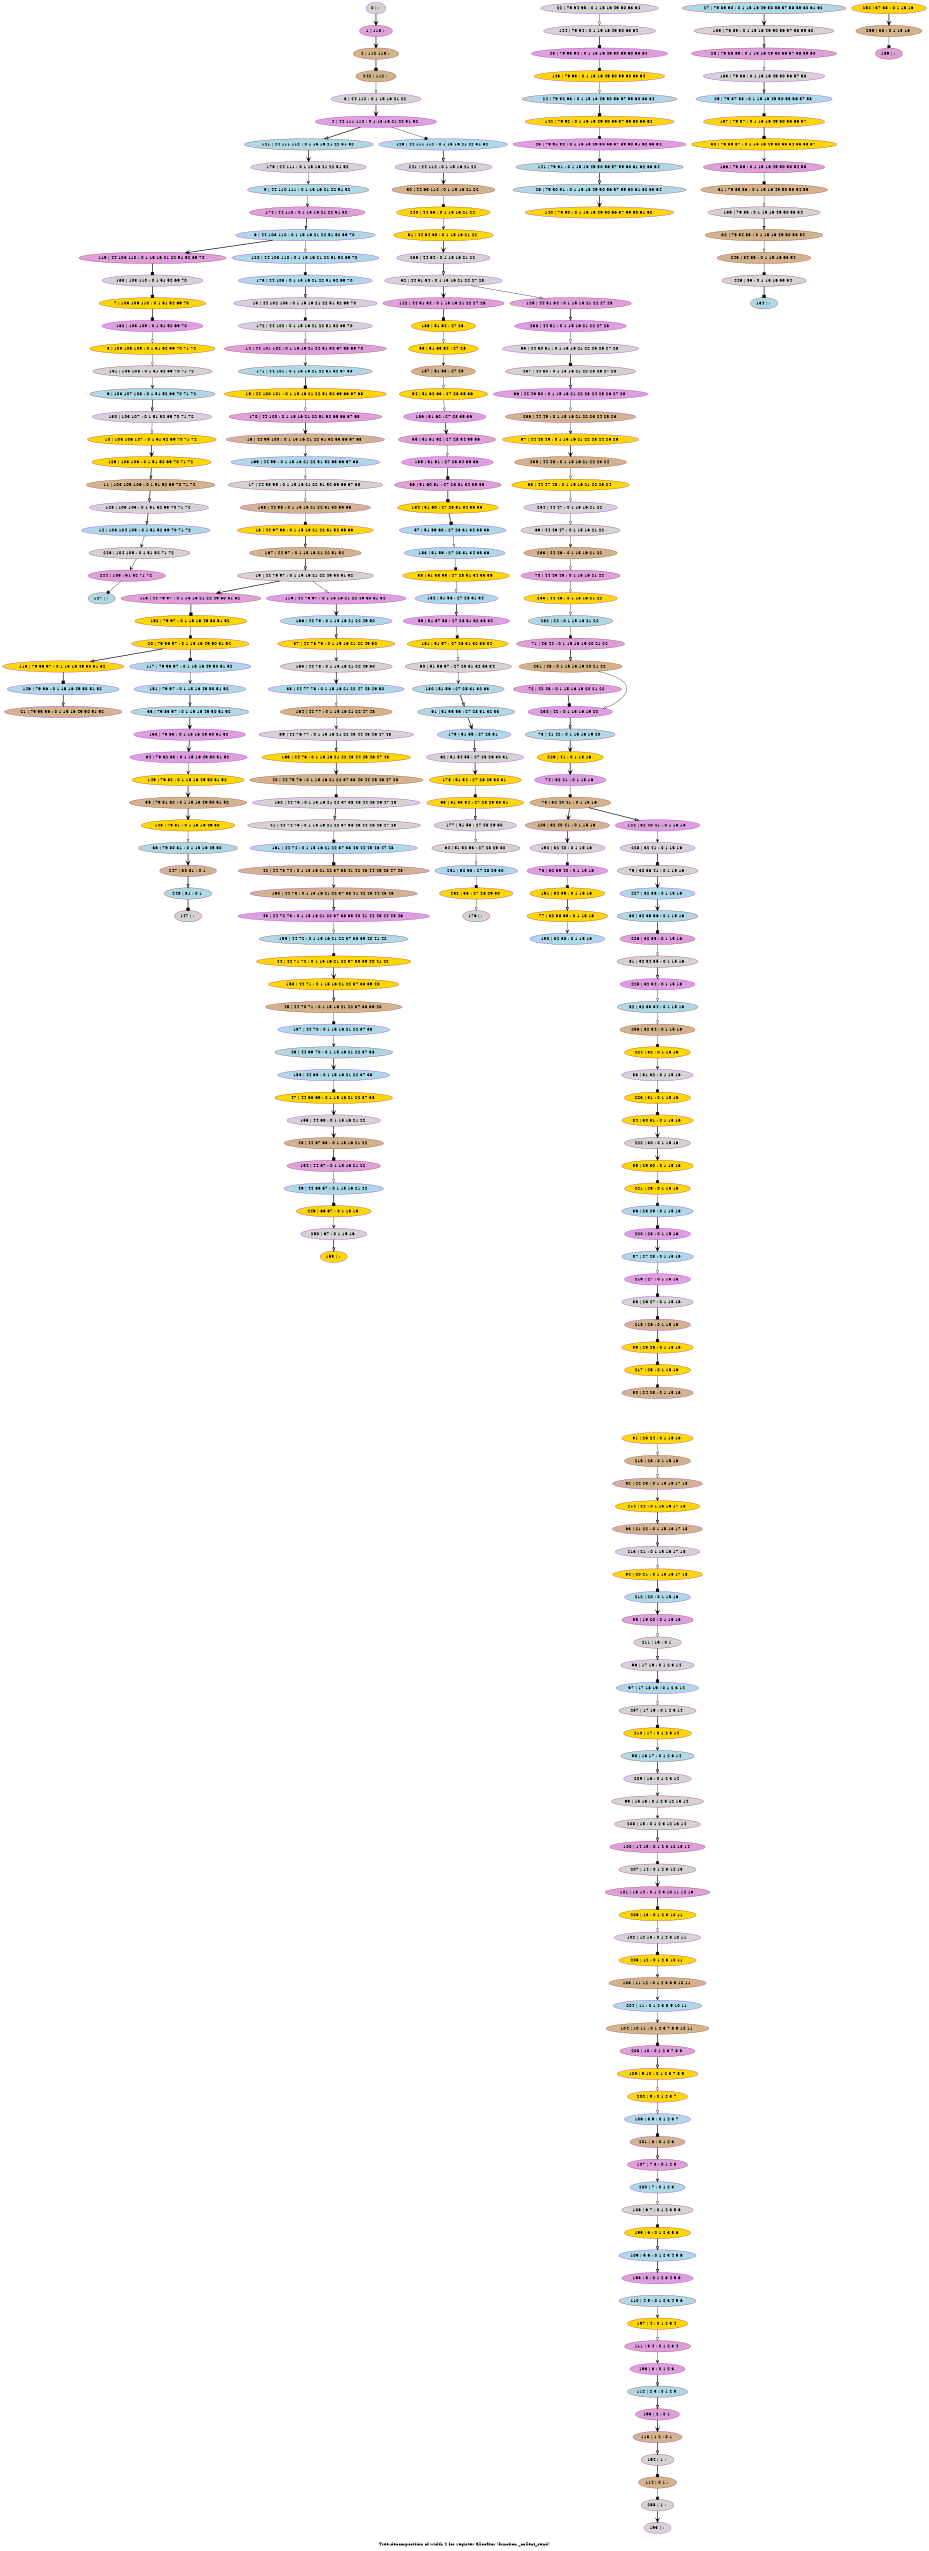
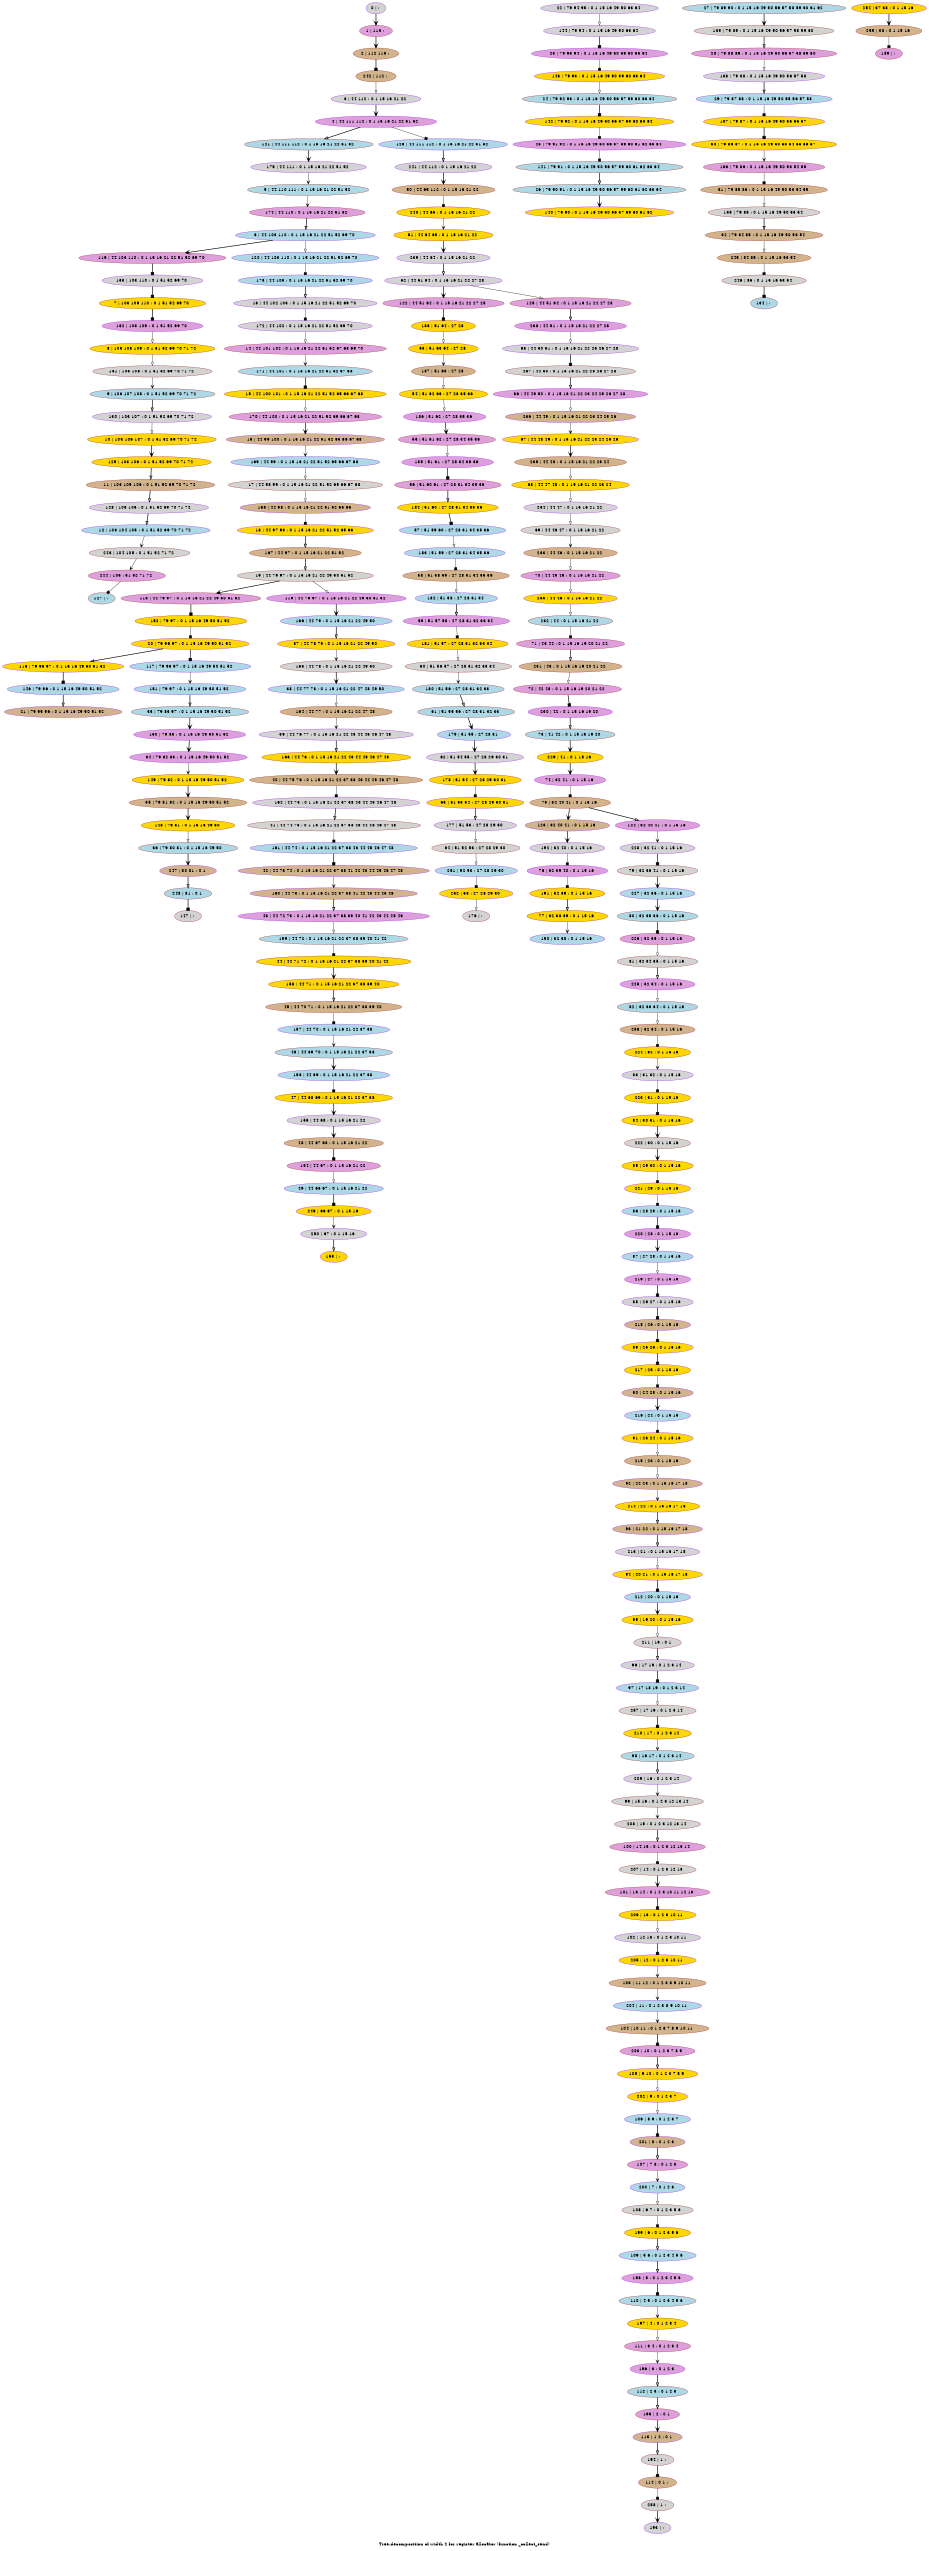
edge "56 | 51 60 61 : 27 28 31 34 35 36" -> "184 | 51 60 : 27 28 31 34 35 36": arrowhead box -> onormal
node "58 | 51 58 59 : 27 28 31 34 35 36": fillcolor gold -> tan
edge "231 | 43 : 0 1 15 16 19 20 21 22" -> "230 | 42 : 0 1 15 16 19 20": now "231 | 43 : 0 1 15 16 19 20 21 22" -> "72 | 42 43 : 0 1 15 16 19 20 21 22"
edge "179 | 51 55 : 27 28 31" -> "62 | 51 54 55 : 27 28 29 30 31": arrowhead onormal -> vee
node "84 | 30 31 : 0 1 15 16": color purple -> brown
node "216 | 24 : 0 1 15 16": added
node "95 | 19 20 : 0 1 15 16": fillcolor plum -> gold
edge "198 | 5 : 0 1 2 3 4 5 6" -> "110 | 4 5 : 0 1 2 3 4 5 6": added
